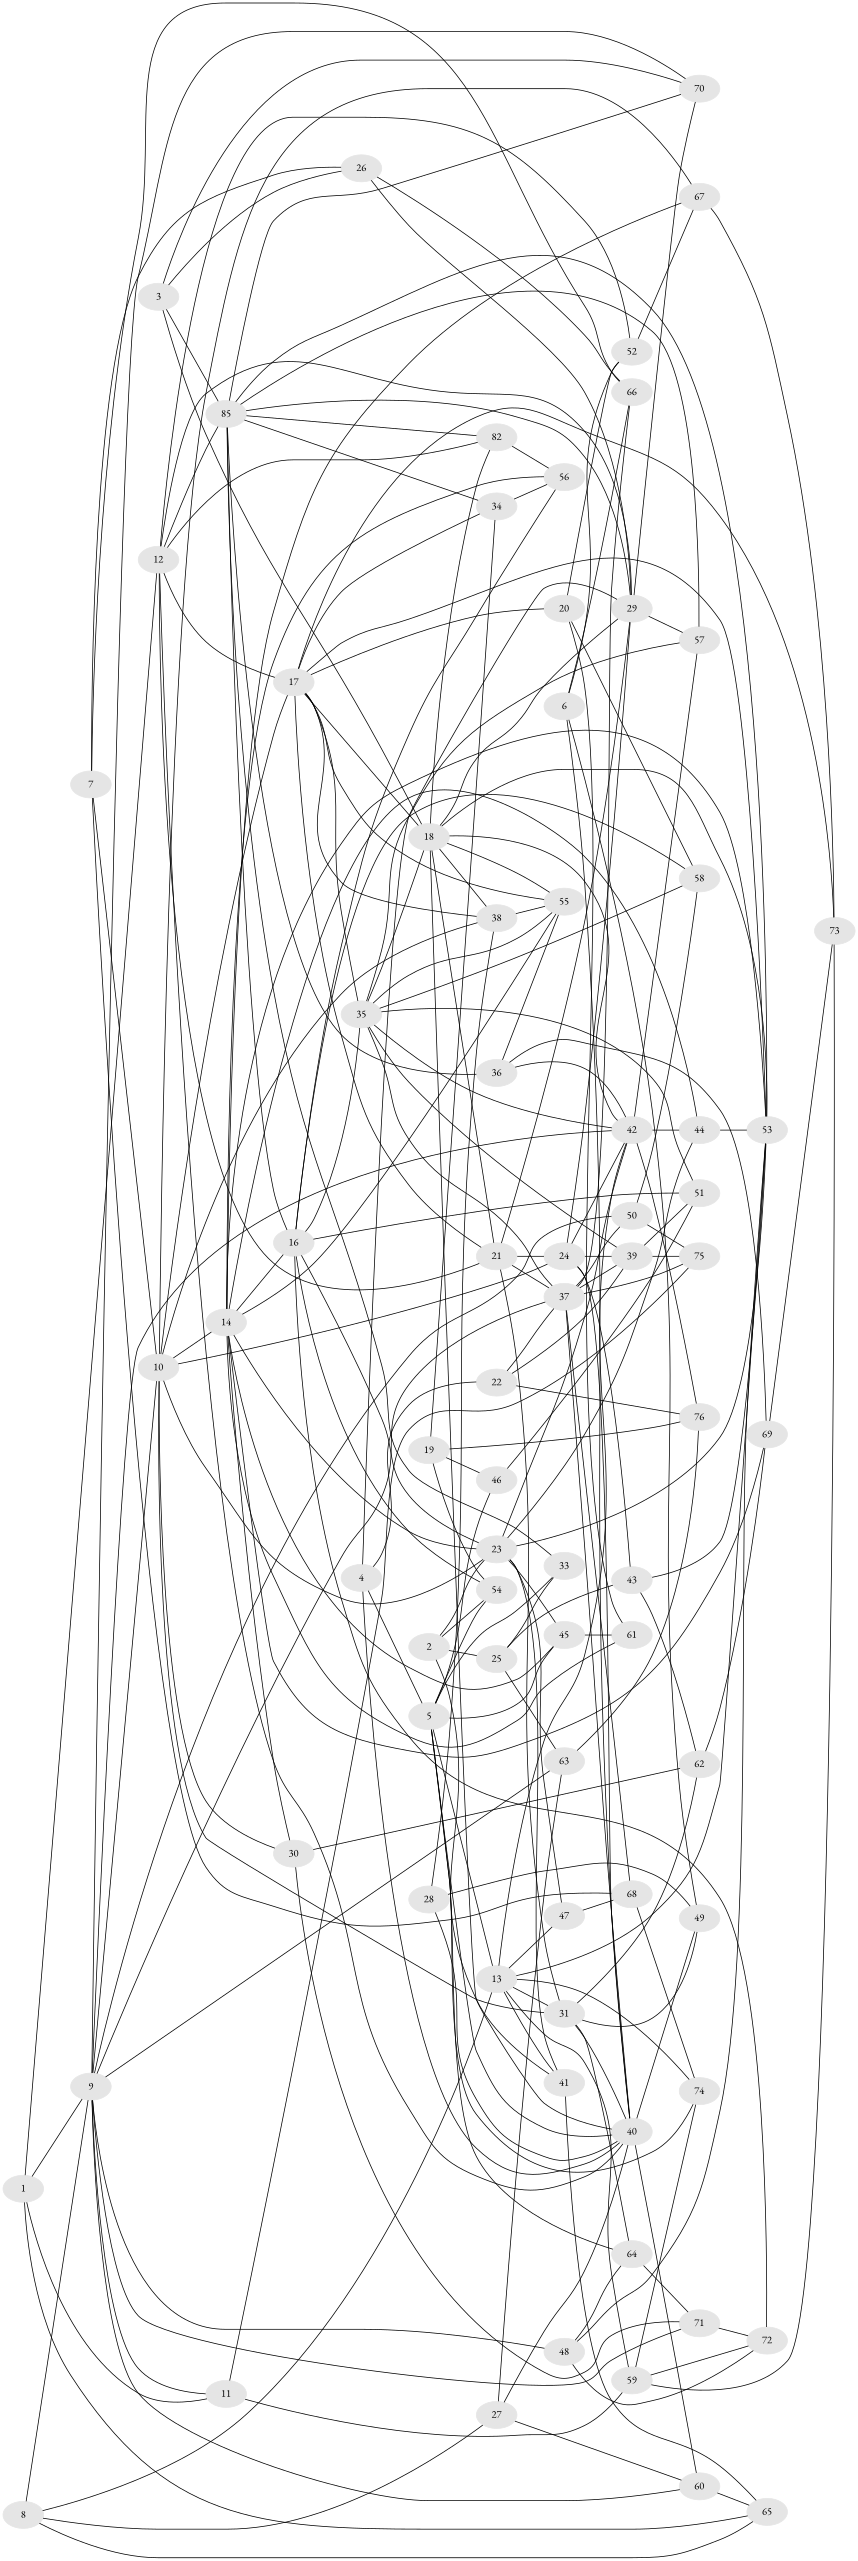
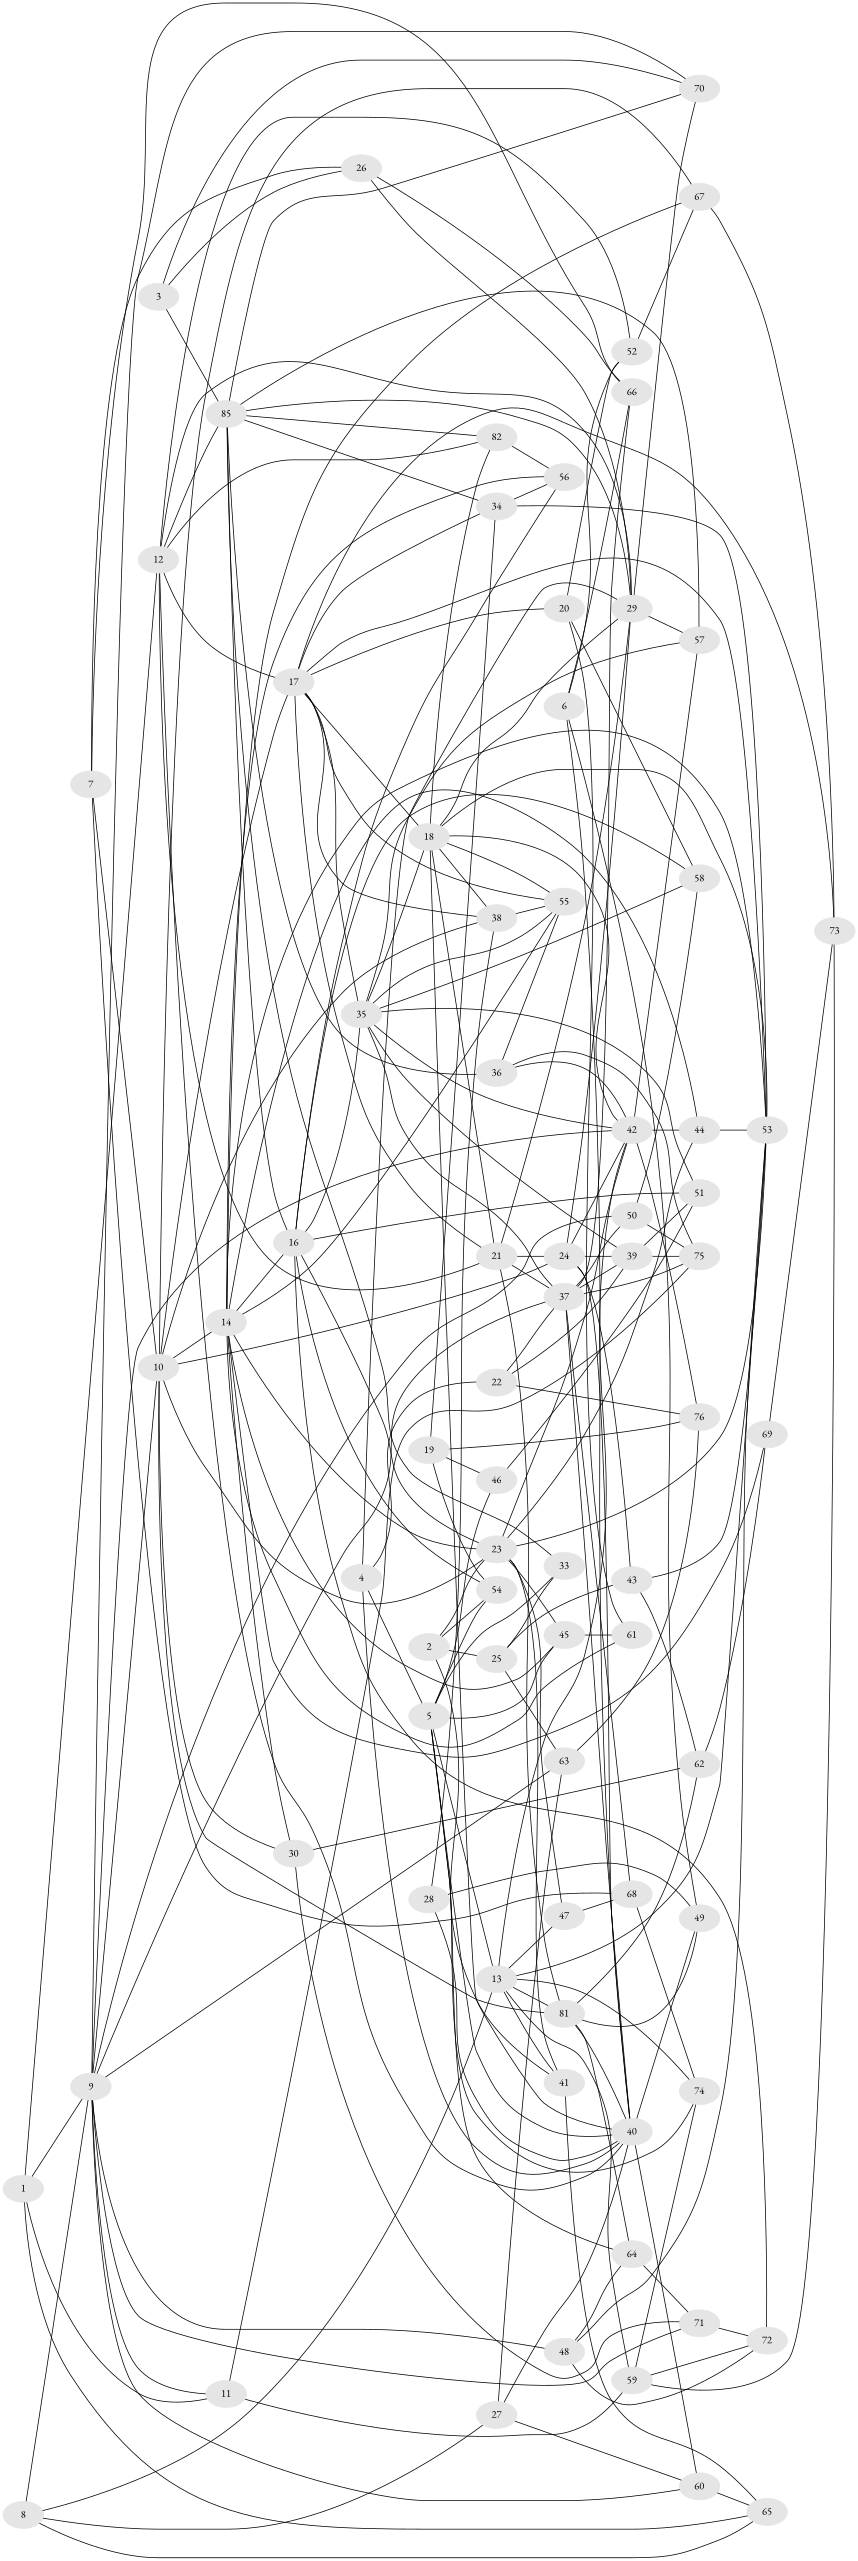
edge "85" -- "53": now "34" -- "53"
edge "3" -- "18": removed
edge "36" -- "69": now "36" -- "75"
node "31": label "31" -> "81"
